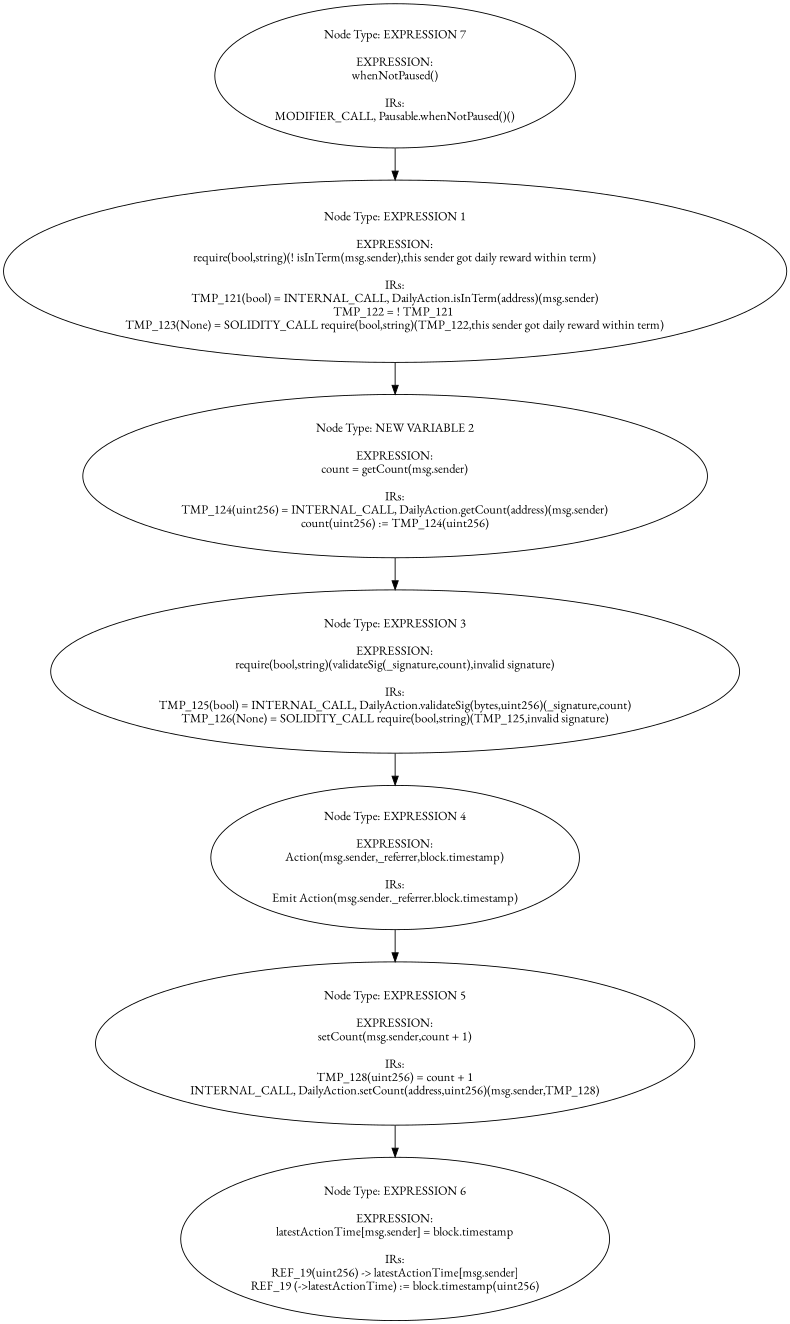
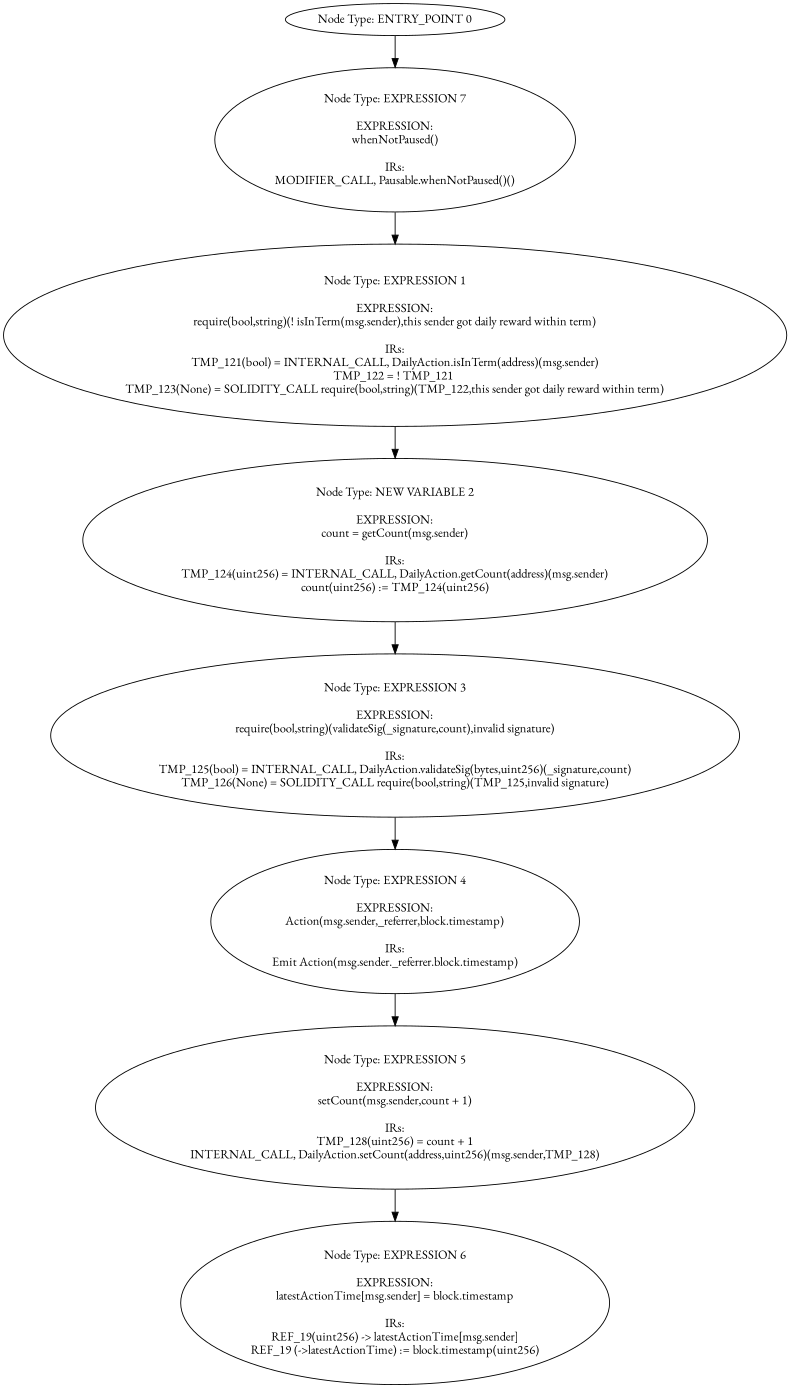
node "Node Type: ENTRY_POINT 0": added
